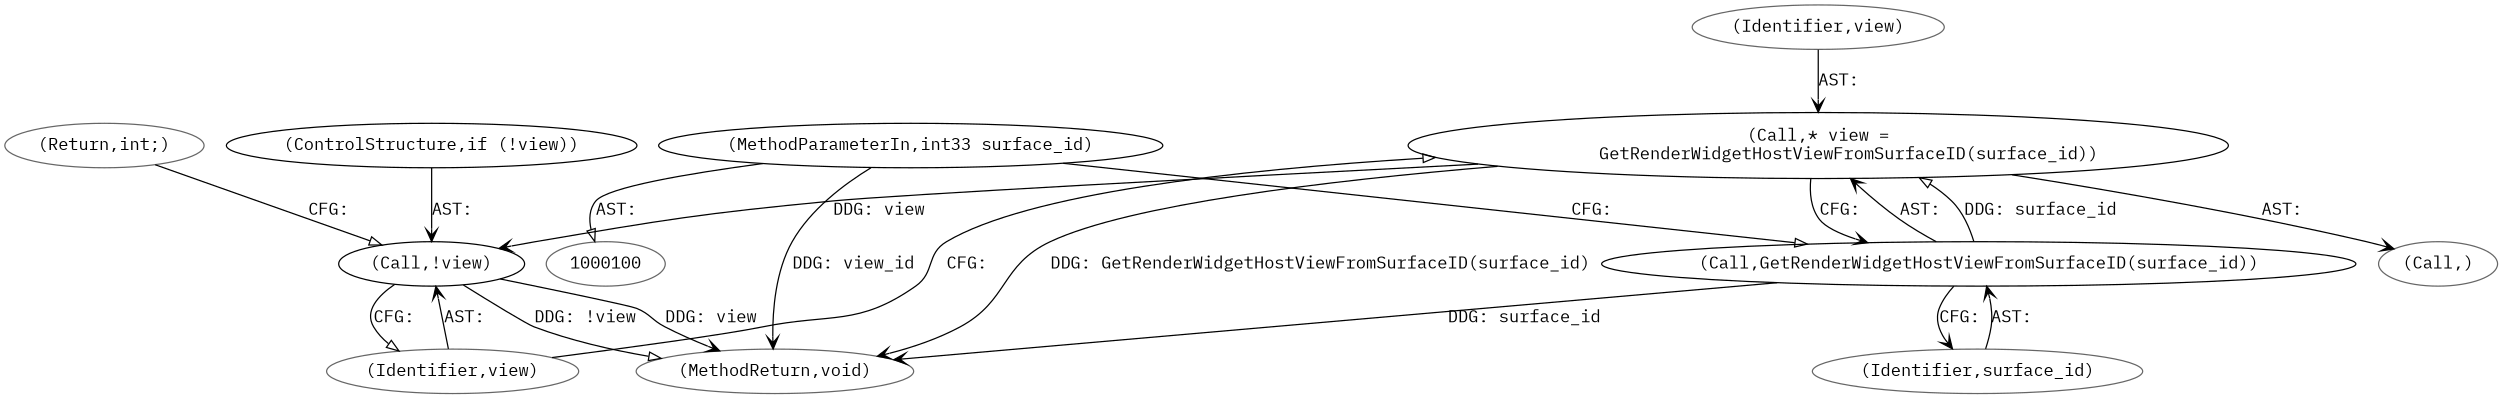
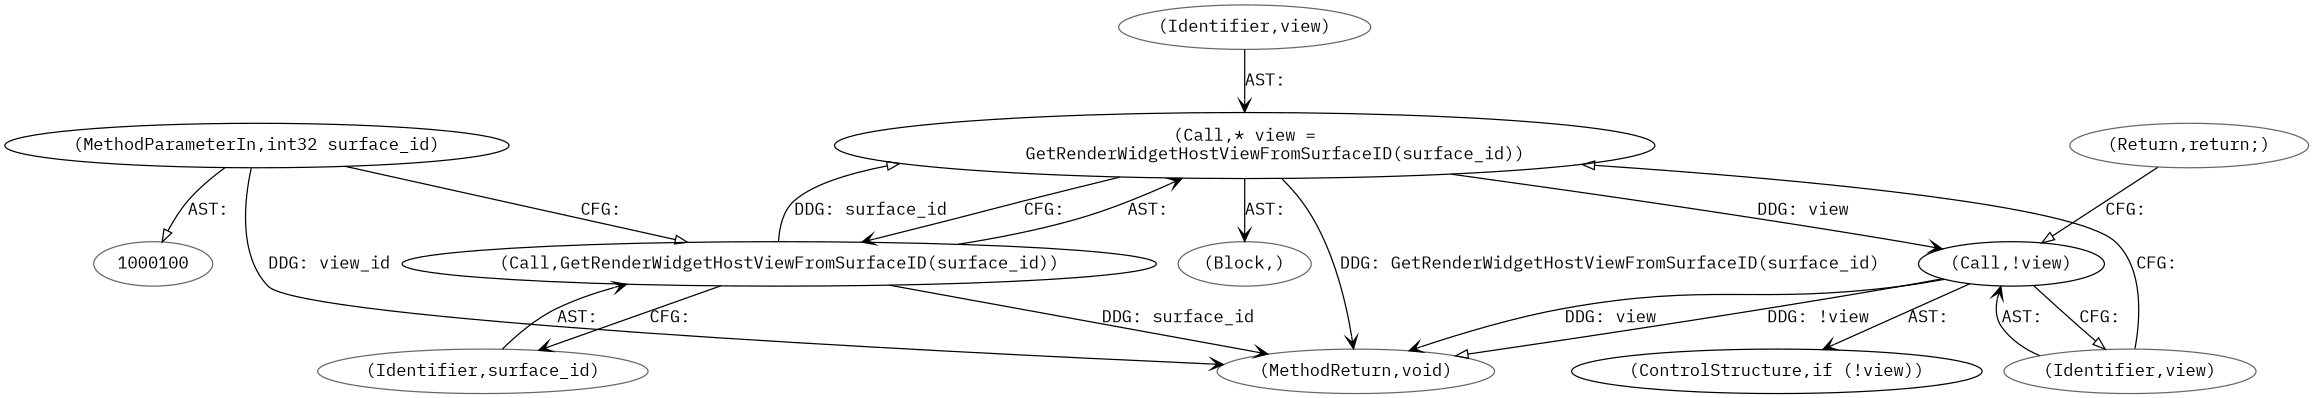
node "(Return,int;)": label "(Return,int;)" -> "(Return,return;)"
node "(MethodParameterIn,int33 surface_id)": label "(MethodParameterIn,int33 surface_id)" -> "(MethodParameterIn,int32 surface_id)"
edge "(ControlStructure,if (!view))" -> "(Call,!view)": reversed
node "(Call,)": label "(Call,)" -> "(Block,)"
